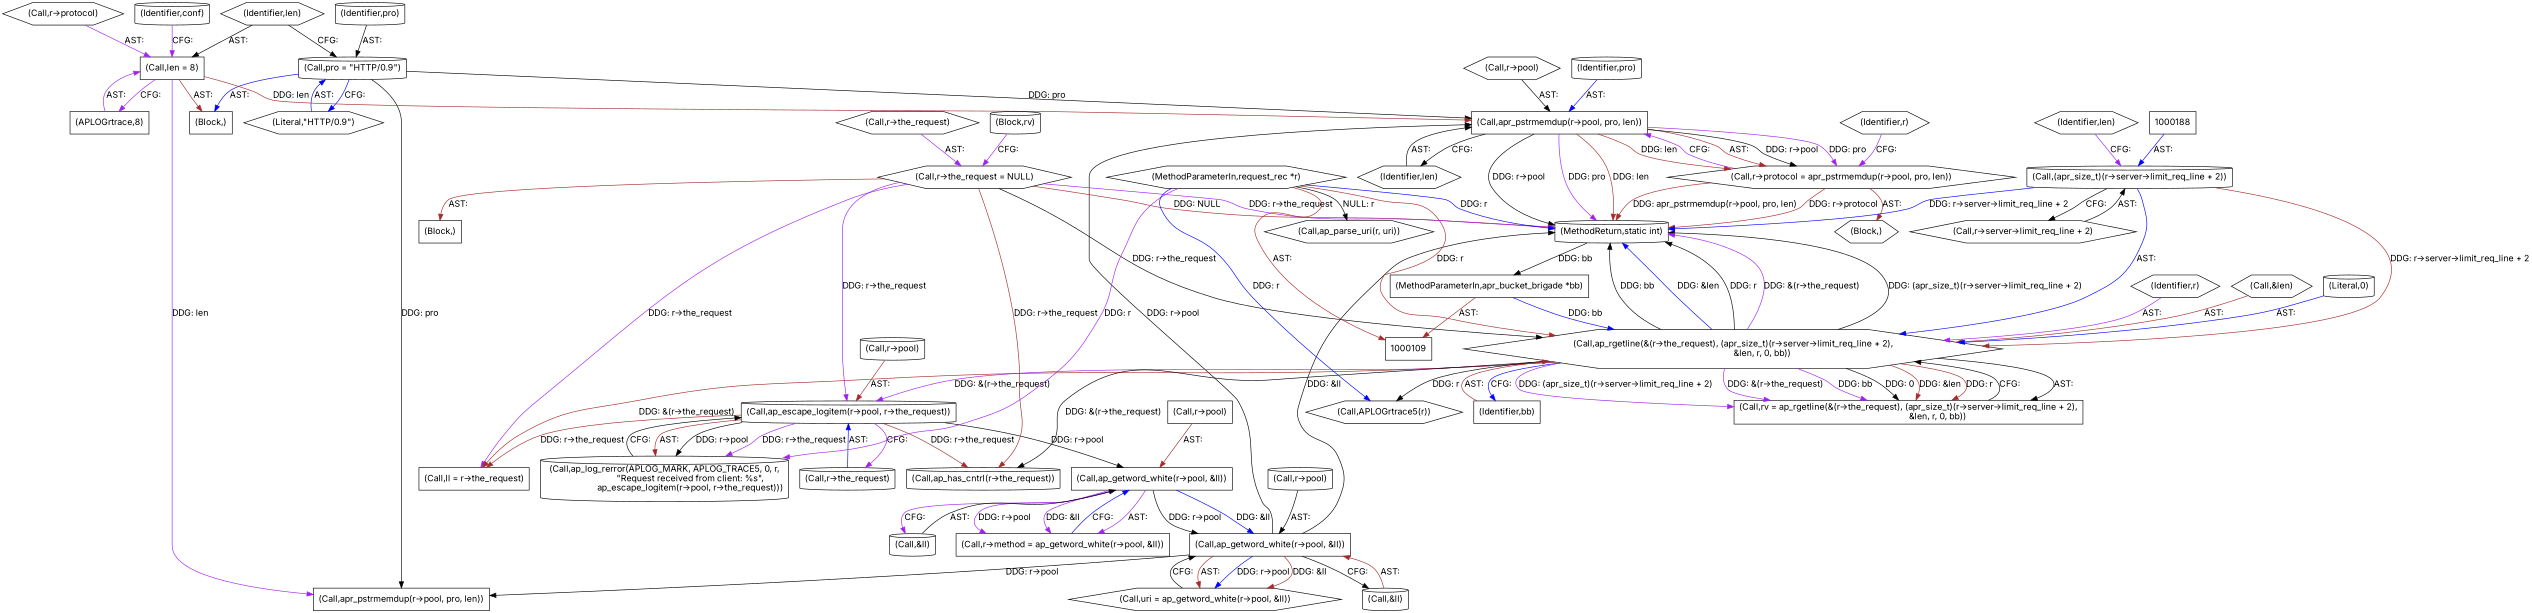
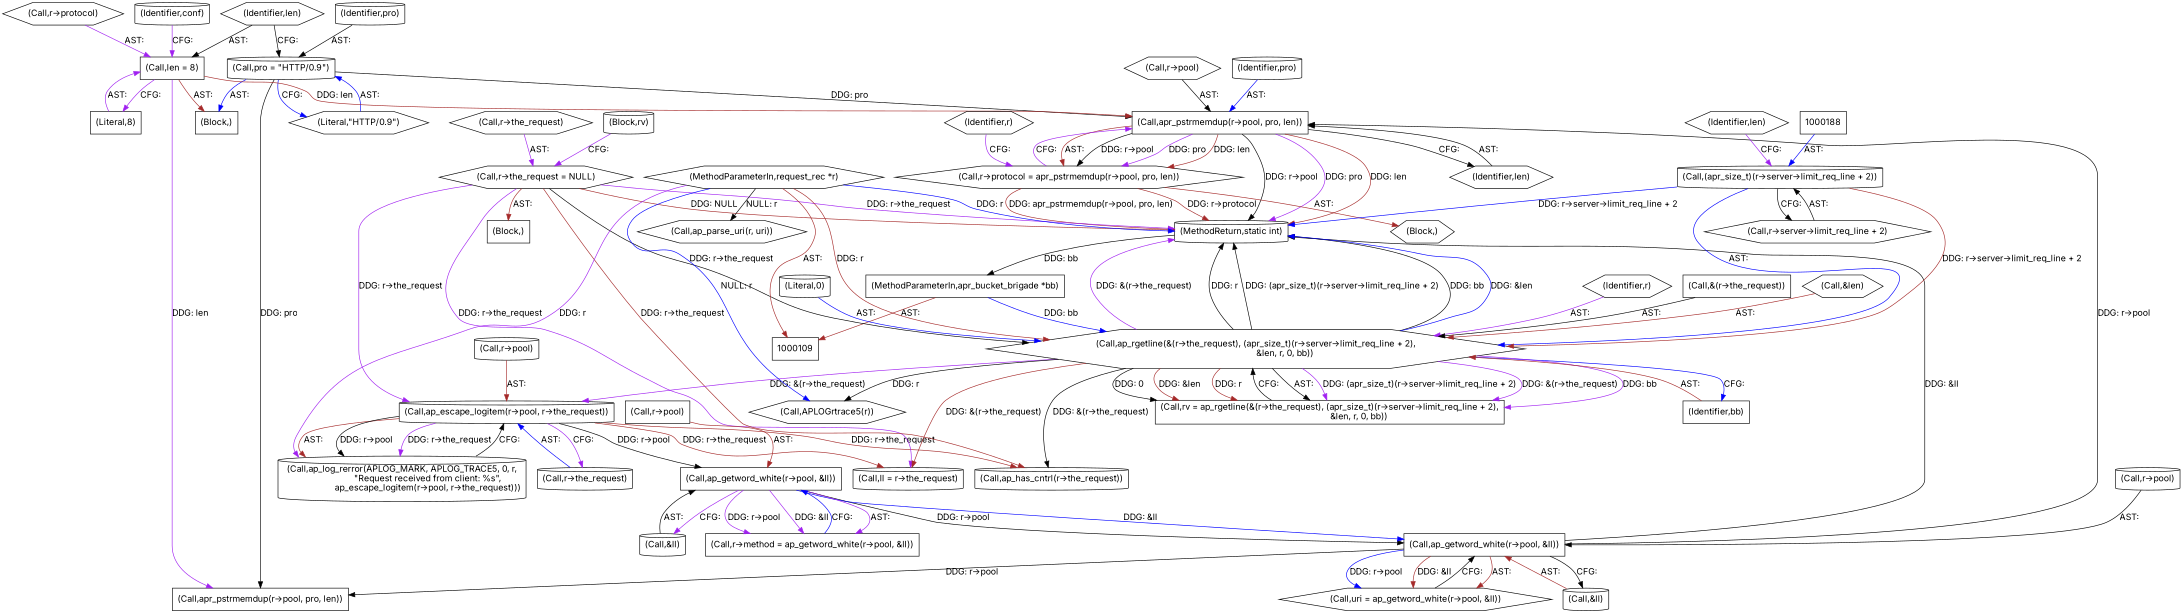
node "(APLOGrtrace,8)": label "(APLOGrtrace,8)" -> "(Literal,8)"
edge "(MethodParameterIn,request_rec *r)" -> "(Call,APLOGrtrace5(r))": label "DDG: r" -> "NULL: r"
node "(Call,&(r->the_request))": added
node "(Call,ll = r->the_request)": shape box -> cylinder
